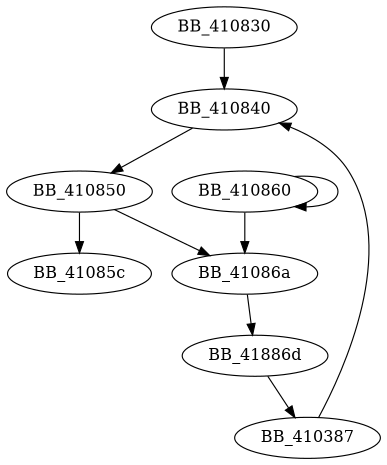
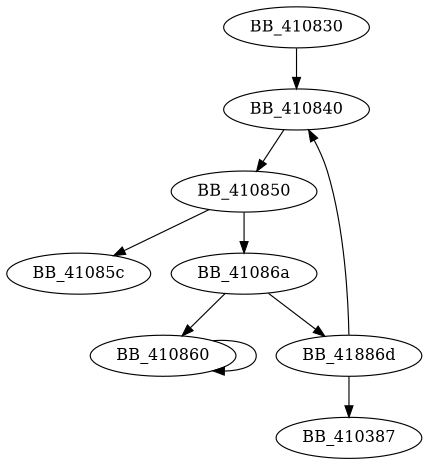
edge "BB_410860" -> "BB_41086a": reversed
edge "BB_410387" -> "BB_410840": now "BB_41886d" -> "BB_410840"
